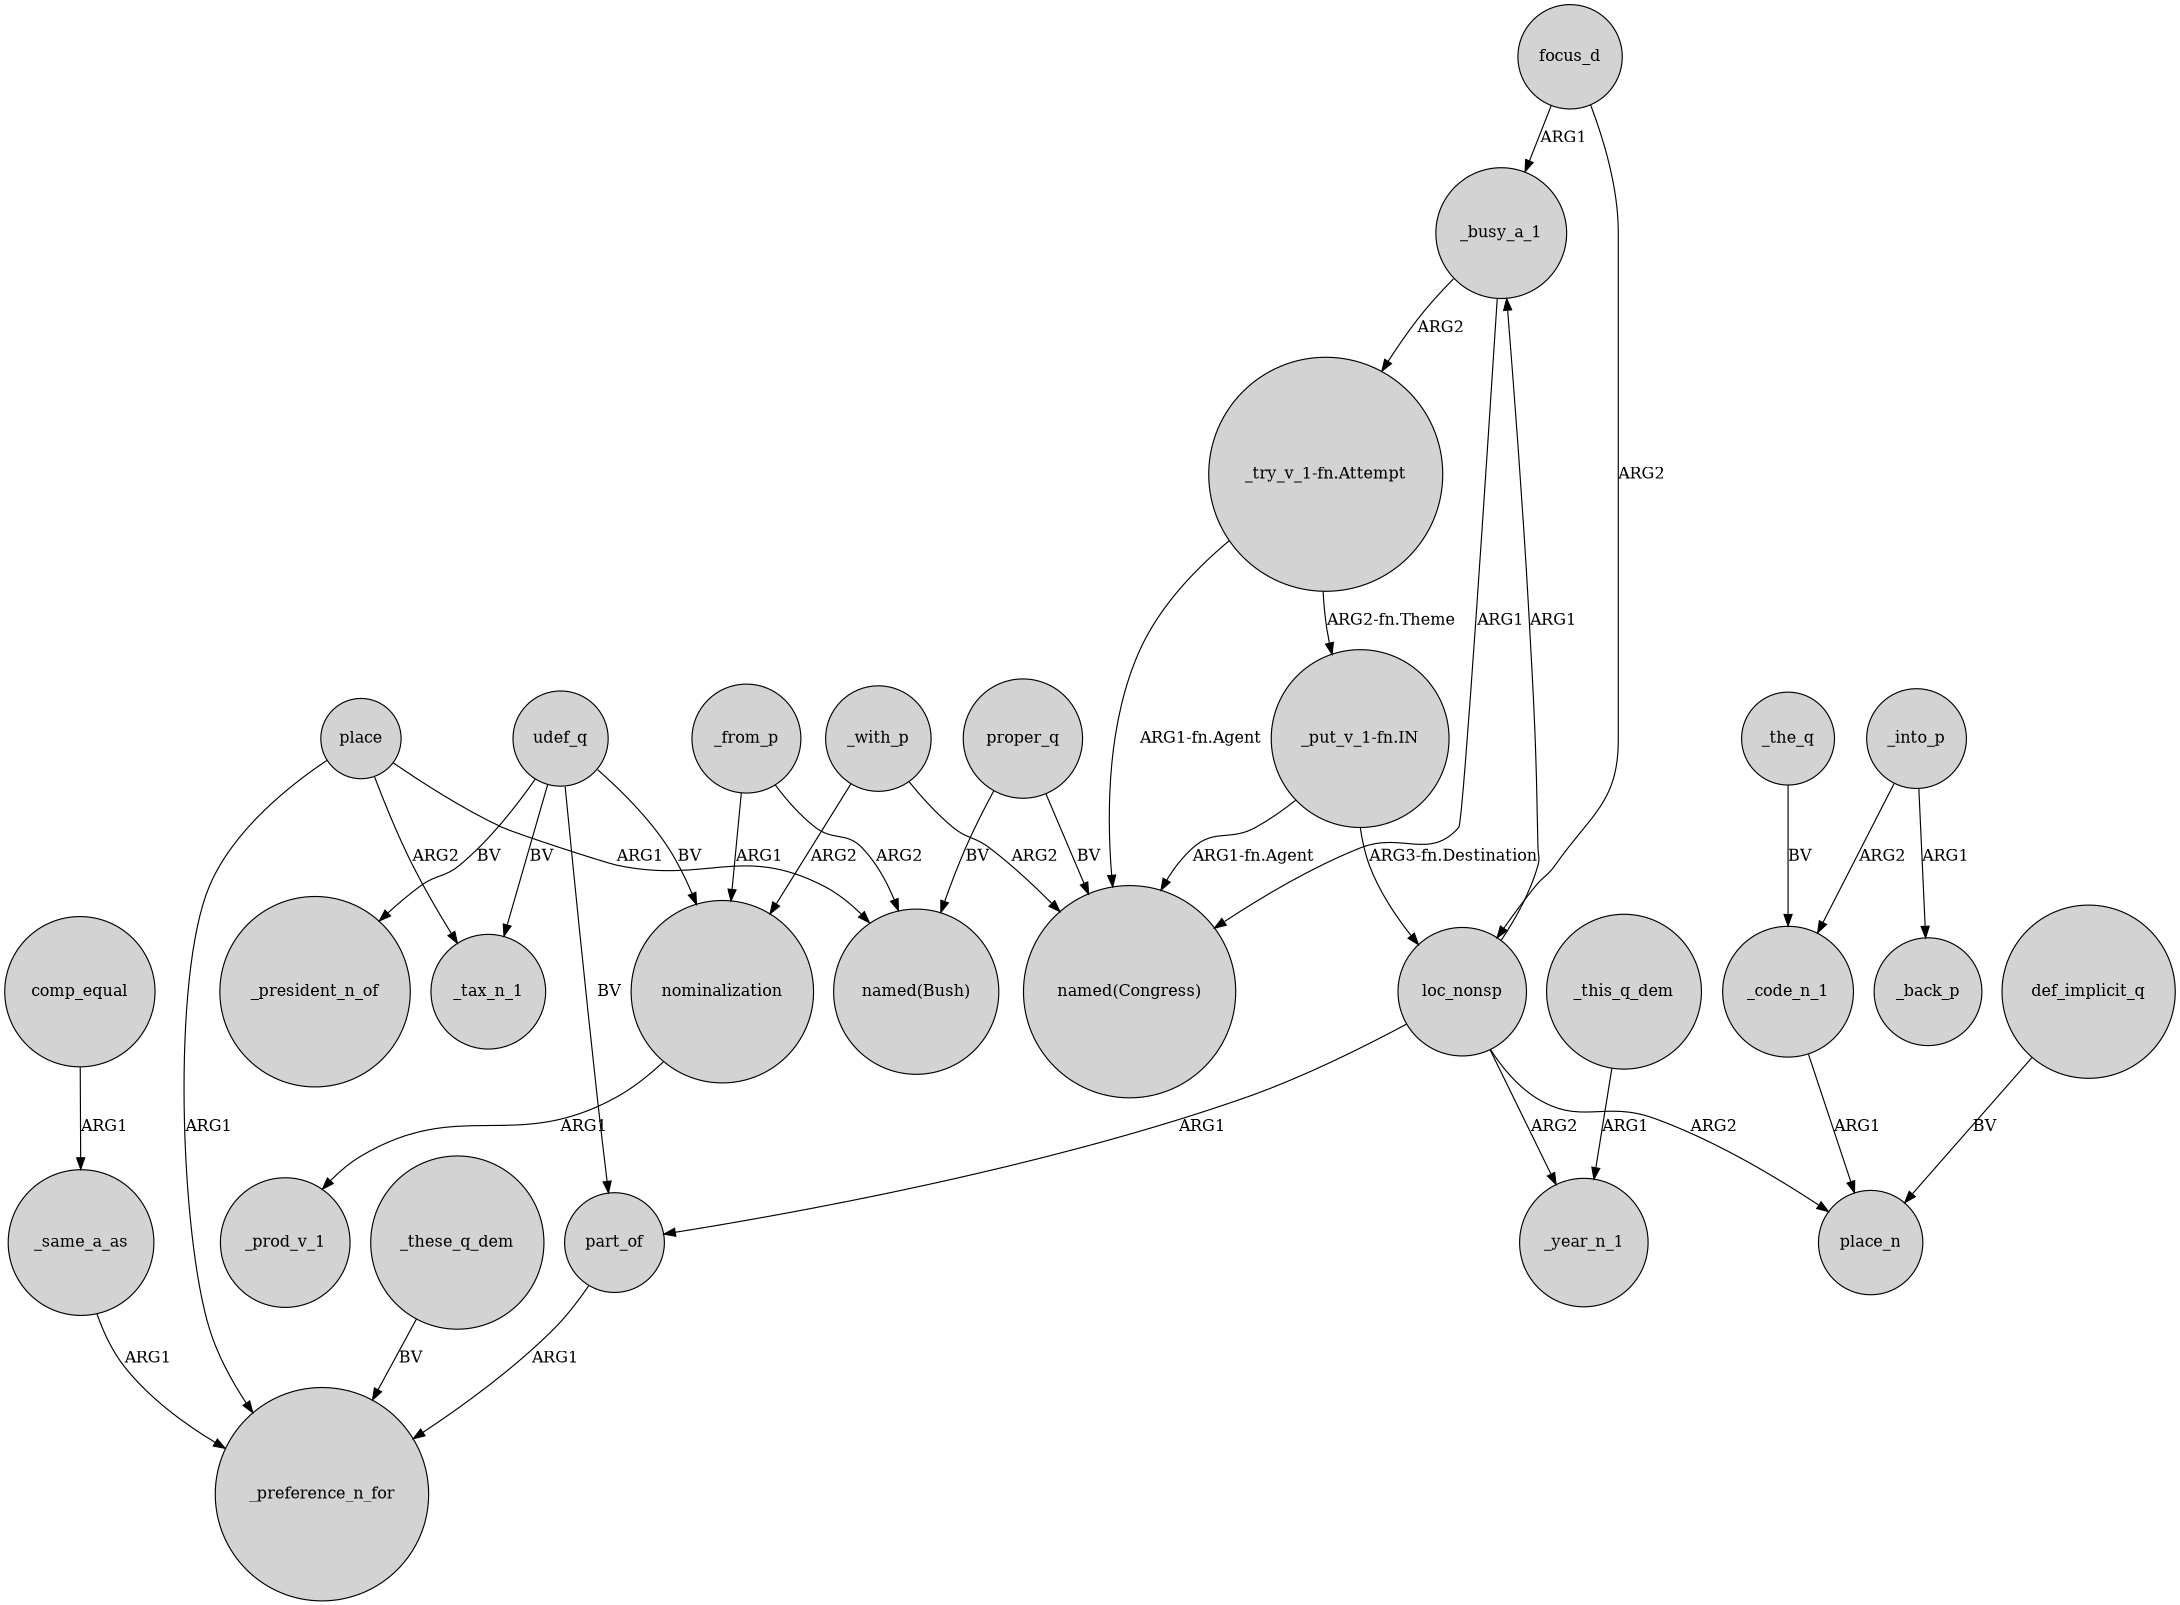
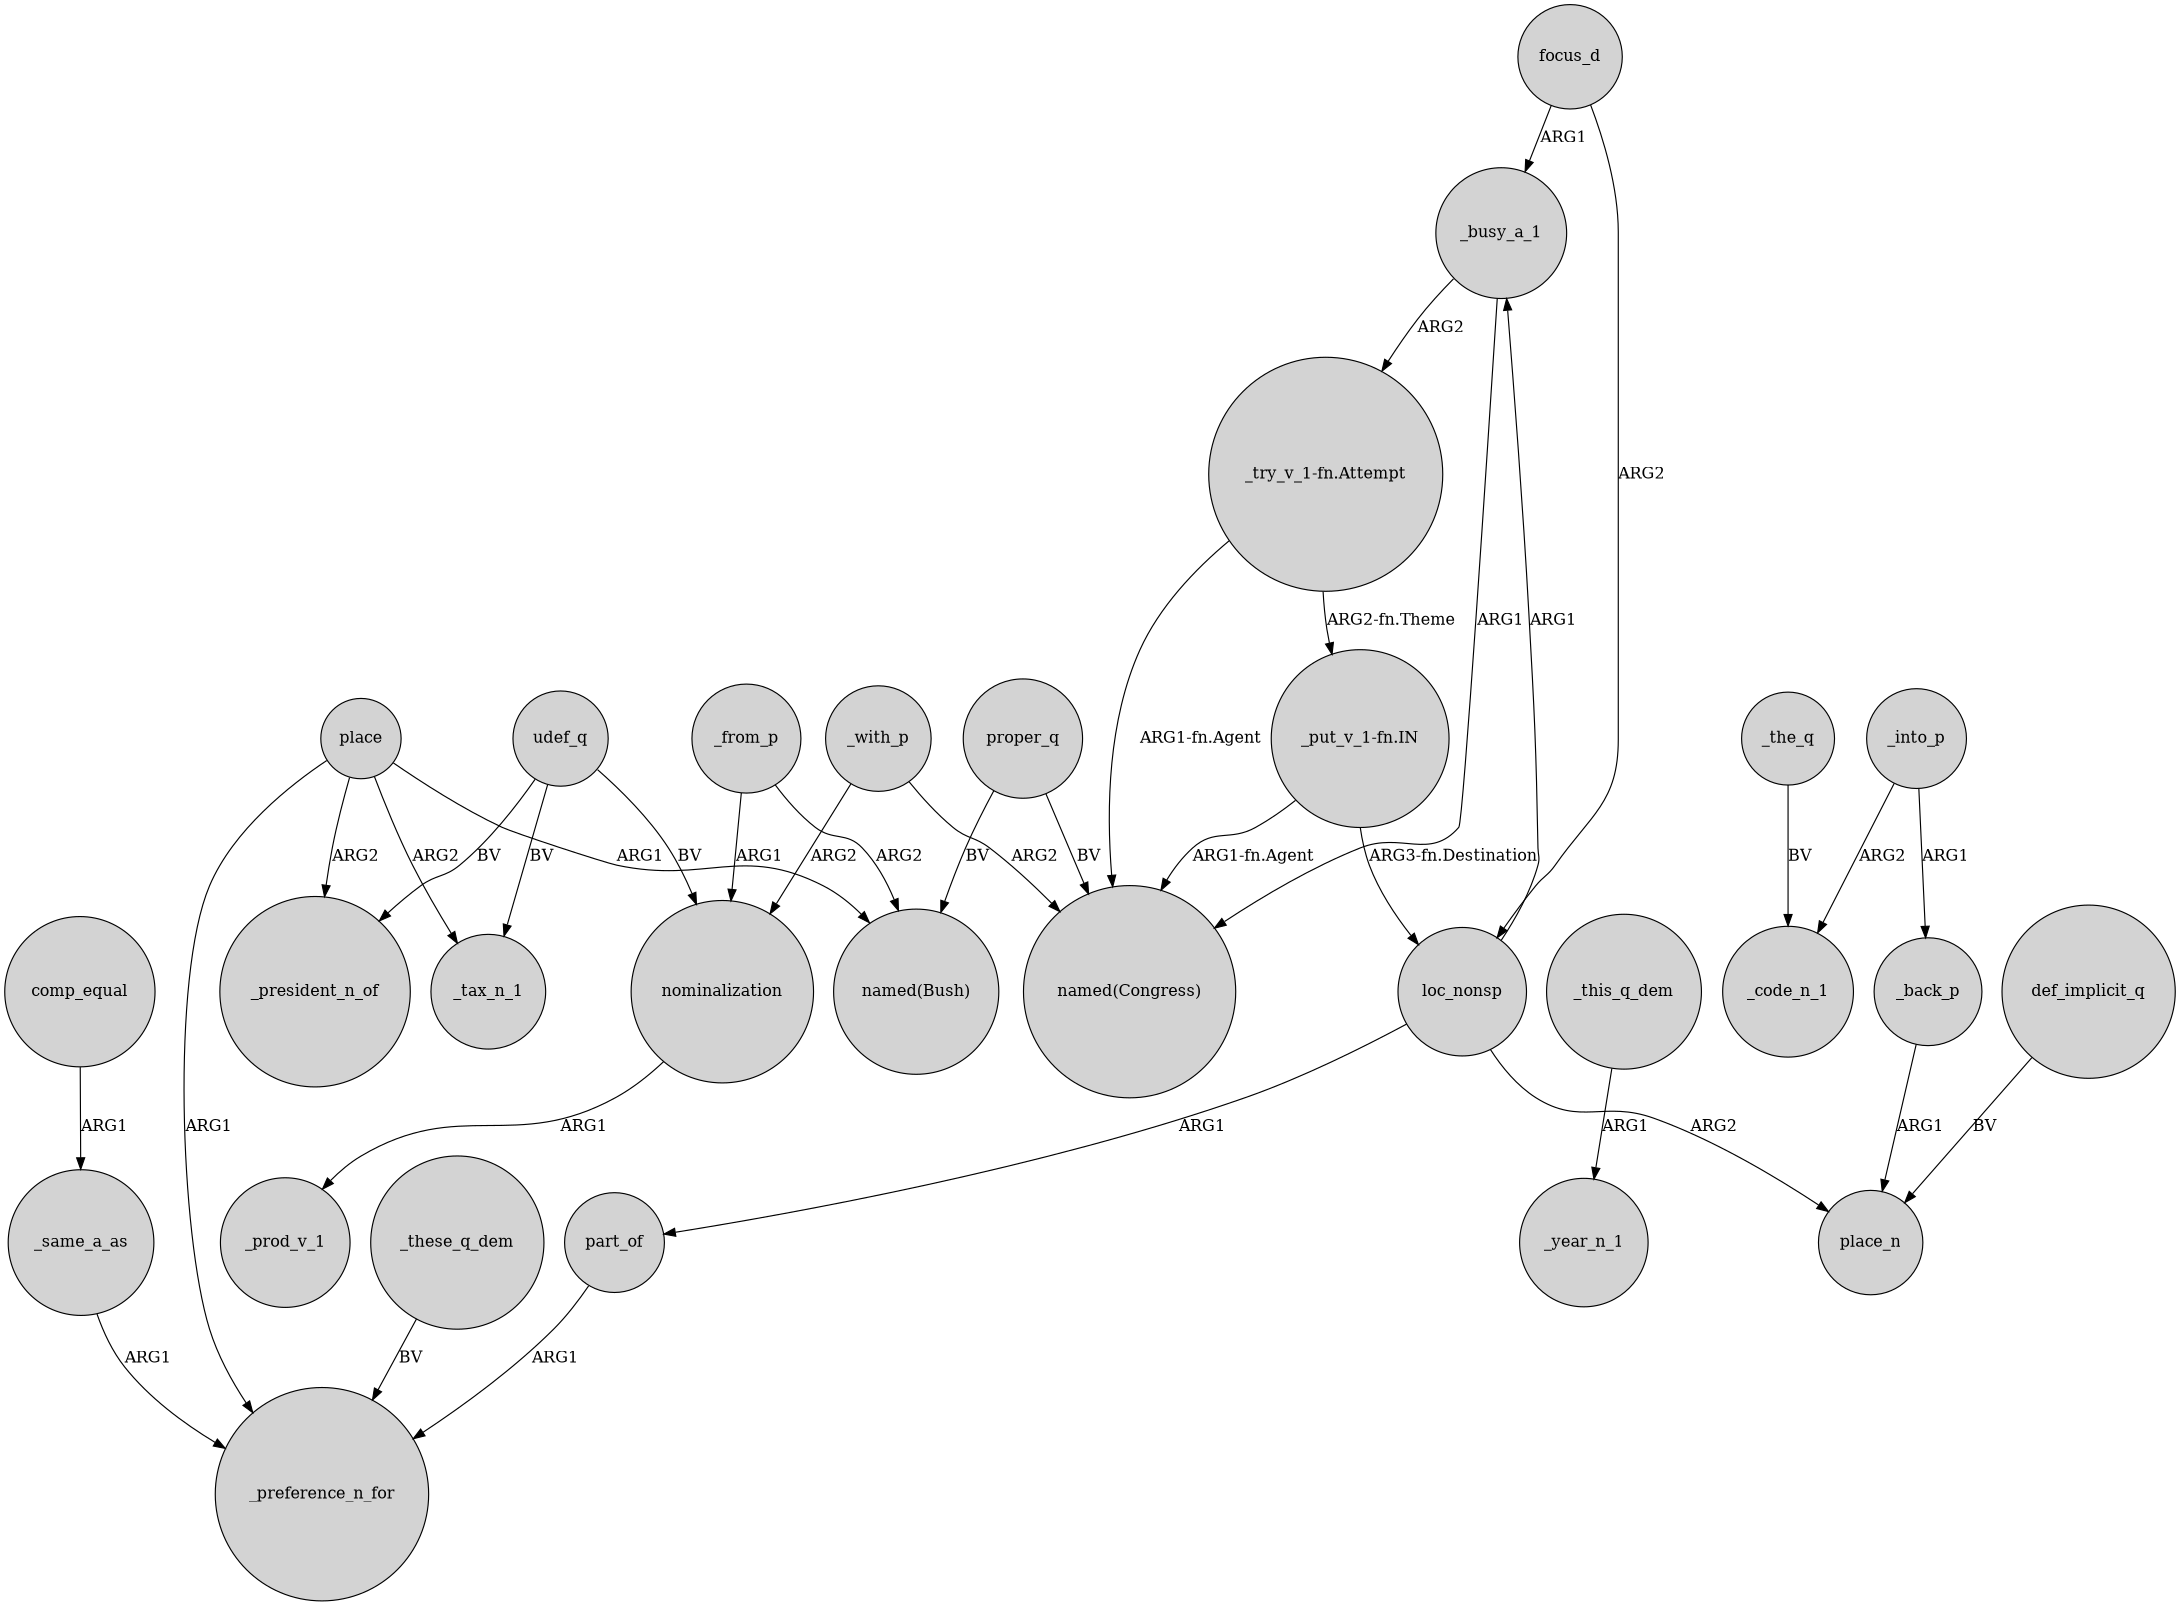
edge "place" -> "_president_n_of": added, label "ARG2"
edge "udef_q" -> "part_of": removed, label "BV"
edge "loc_nonsp" -> "_year_n_1": removed, label "ARG2"
edge "_code_n_1" -> "place_n": now "_back_p" -> "place_n"
